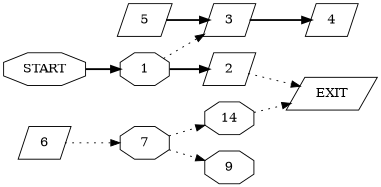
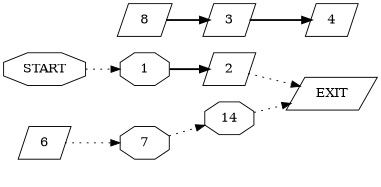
node "5": label "5" -> "8"
edge "1" -> "3": removed
edge "START" -> "1": style bold -> dotted
node "9": removed
